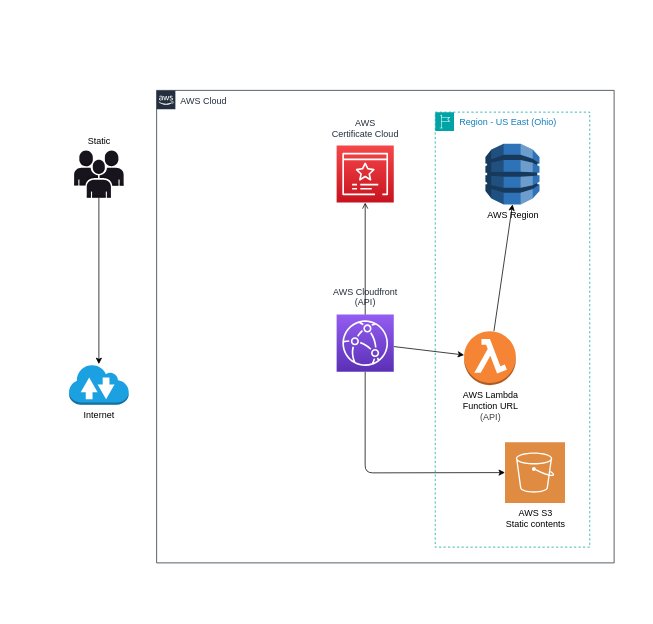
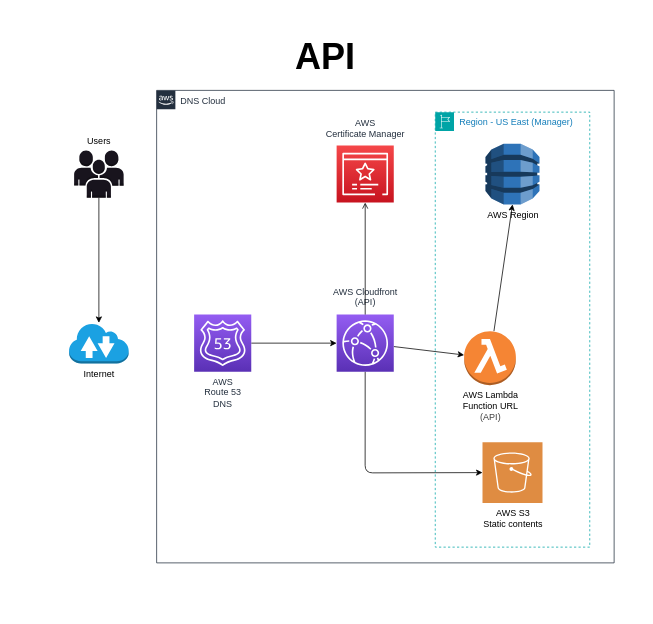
node "API": added
node "AWS Cloud": label "AWS Cloud" -> "DNS Cloud"
node "Region - US East (Ohio)": label "Region - US East (Ohio)" -> "Region - US East (Manager)"
node "AWS Certificate Cloud": label "AWS Certificate Cloud" -> "AWS Certificate Manager"
node "Static": label "Static" -> "Users"
node "AWS Route 53 DNS": added
edge "AWS Route 53 DNS" -> "AWS Cloudfront (API)": added
node "Internet": moved (99, 384) -> (99, 343)
node "AWS S3 Static contents": moved (535, 473) -> (512, 473)
